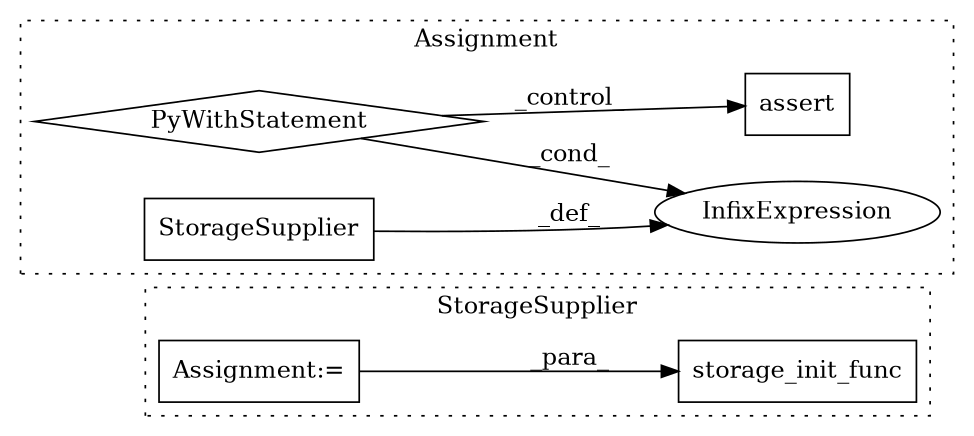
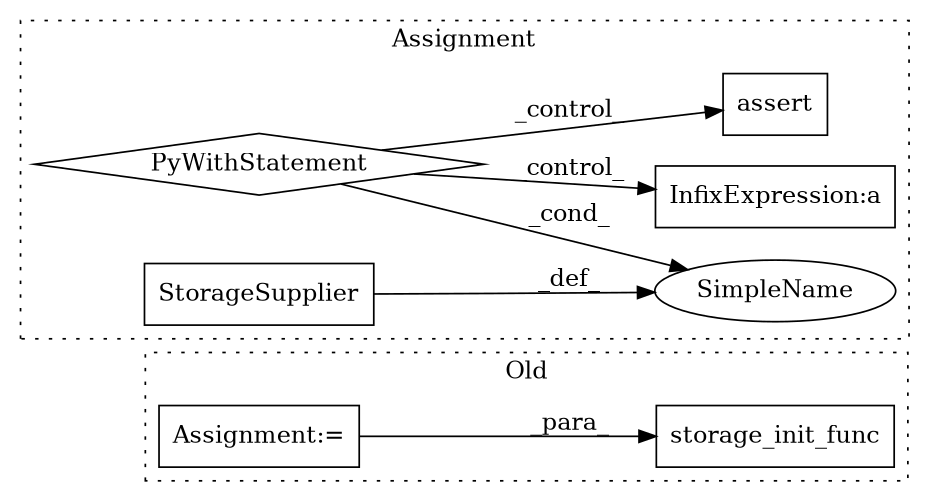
node "InfixExpression:a": added
node "InfixExpression": label "InfixExpression" -> "SimpleName"
cluster "StorageSupplier": label "StorageSupplier" -> "Old"
